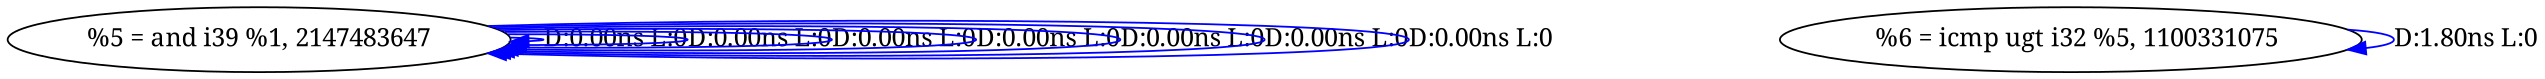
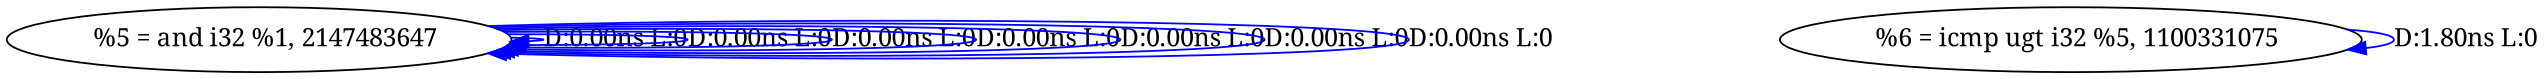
node "%5 = and i39 %1, 2147483647": label "%5 = and i39 %1, 2147483647" -> "%5 = and i32 %1, 2147483647"
